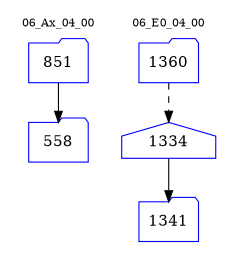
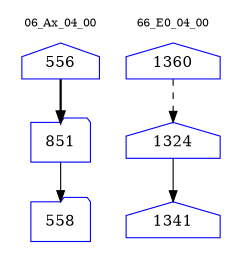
cluster "06_E0_04_00": label "06_E0_04_00" -> "66_E0_04_00"
node "556": added
node "1360": shape folder -> house
node "1334": label "1334" -> "1324"
node "1341": shape folder -> house
